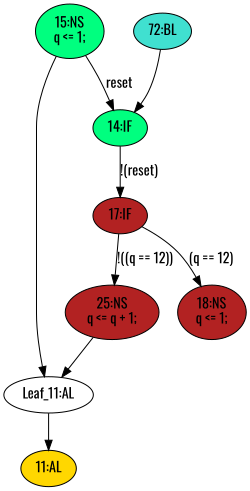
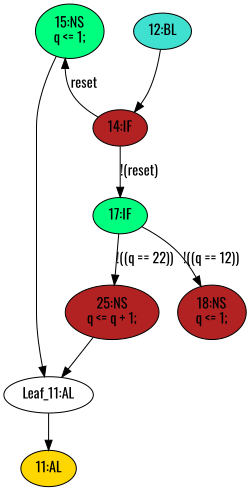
node "72:BL": label "72:BL" -> "12:BL"
edge "15:NS q <= 1;" -> "14:IF": reversed
node "14:IF": fillcolor springgreen -> firebrick
node "17:IF": fillcolor firebrick -> springgreen
edge "17:IF" -> "25:NS q <= q + 1;": label "!((q == 12))" -> "!((q == 22))"
edge "17:IF" -> "18:NS q <= 1;": label "(q == 12)" -> "!((q == 12))"
